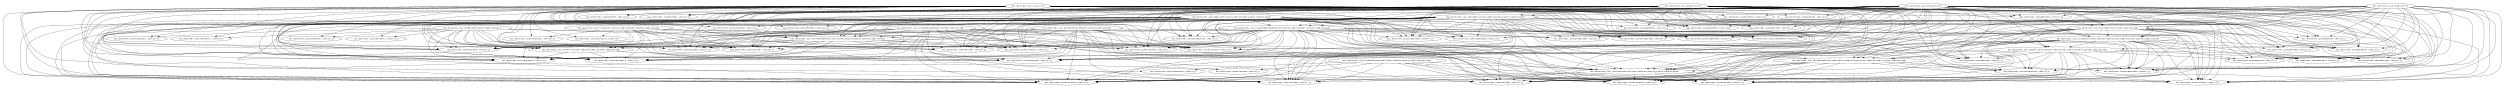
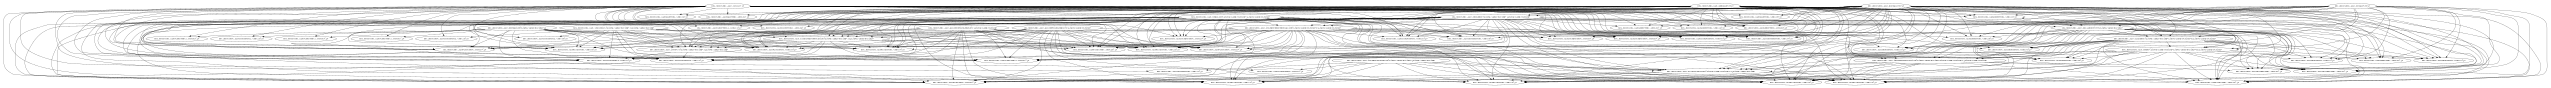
node "net.mooctest.ALUGateTest.test30()V": removed
node "net.mooctest.ALUFloatTest.test54()V": label "net.mooctest.ALUFloatTest.test54()V" -> "net.mooctest.ALUIntegerTest.test54()V"
